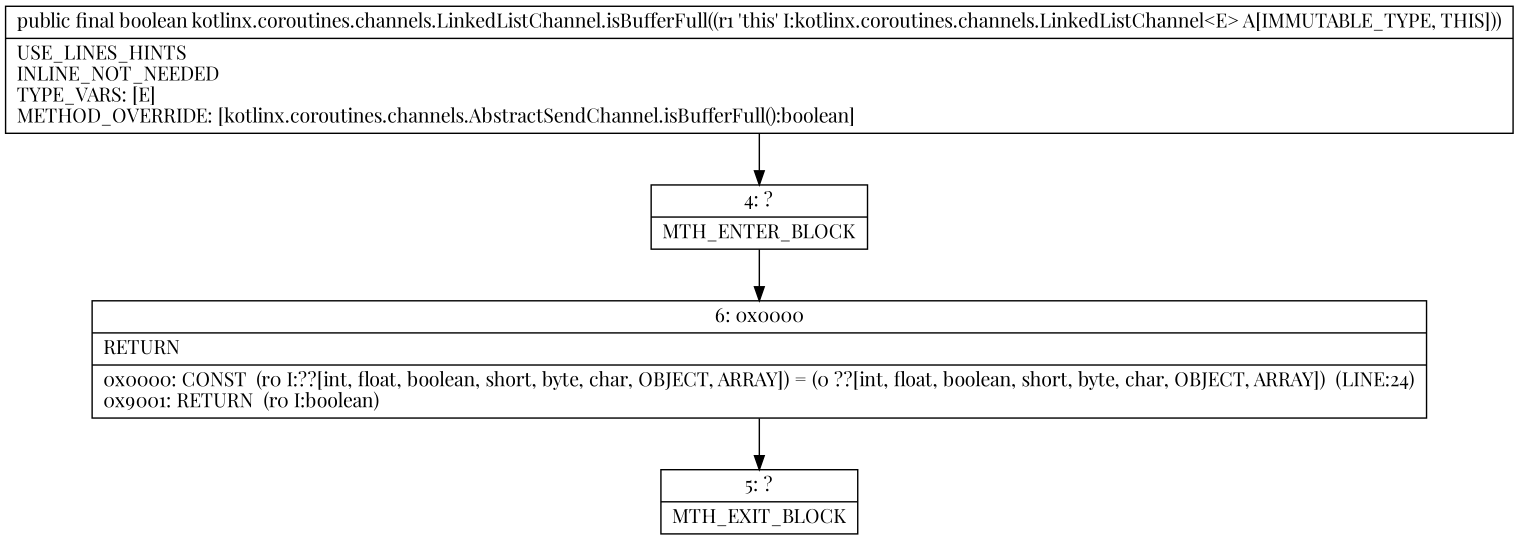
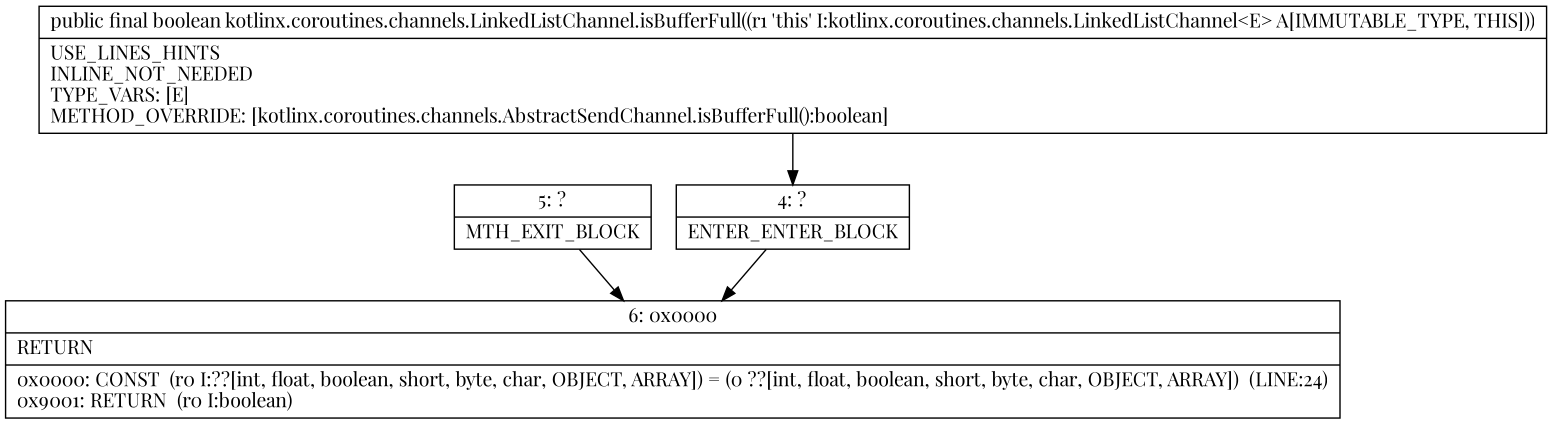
node "4: ?": text "MTH_ENTER_BLOCK" -> "ENTER_ENTER_BLOCK"
edge "6: 0x0000" -> "5: ?": reversed
